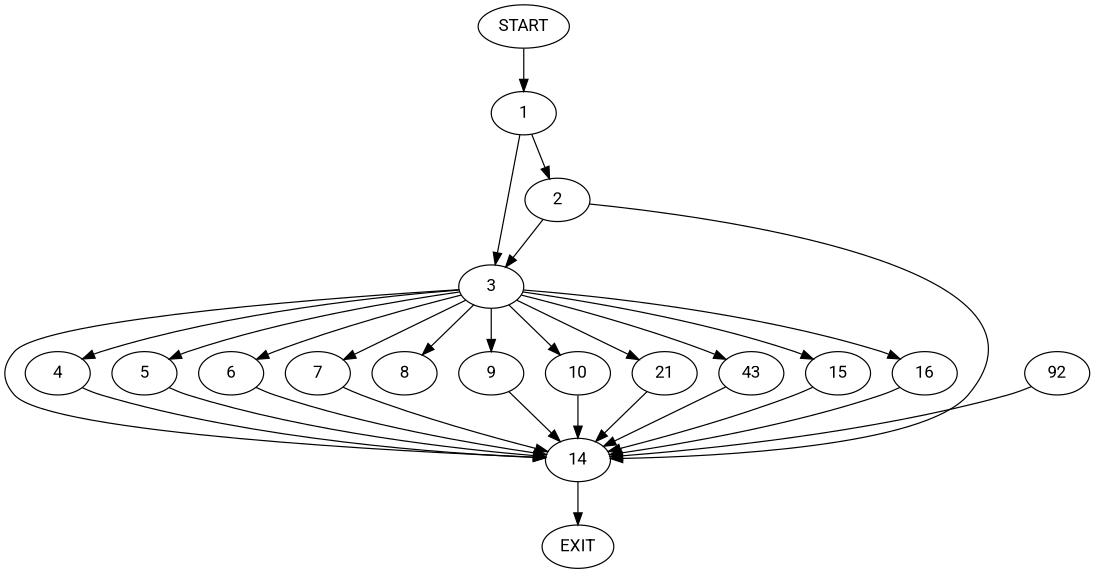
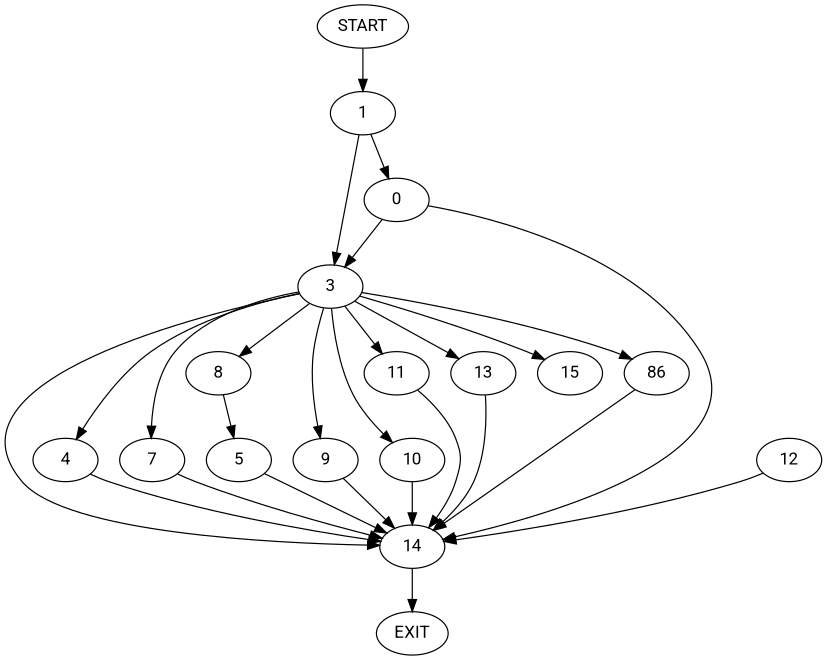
node "2": label "2" -> "0"
edge "3" -> "5": now "8" -> "5"
node "6": removed
node "21": label "21" -> "11"
node "43": label "43" -> "13"
node "16": label "16" -> "86"
node "92": label "92" -> "12"
edge "15" -> "14": removed
